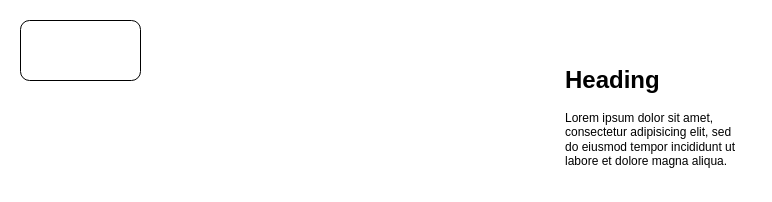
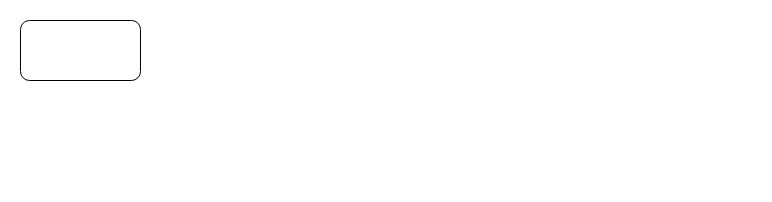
node "HeadingLorem ipsum dolor sit amet, consectetur adipisicing elit, sed do eiusmod tempor incididunt ut labore et dolore magna aliqua.": removed
